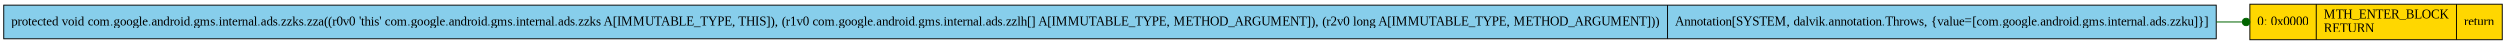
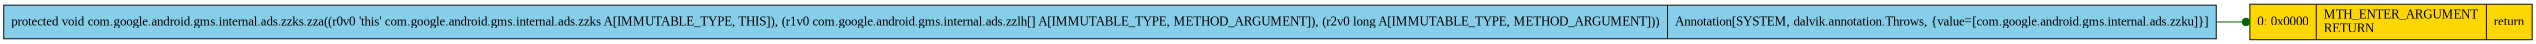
node "0: 0x0000": text "MTH_ENTER_BLOCK" -> "MTH_ENTER_ARGUMENT"
